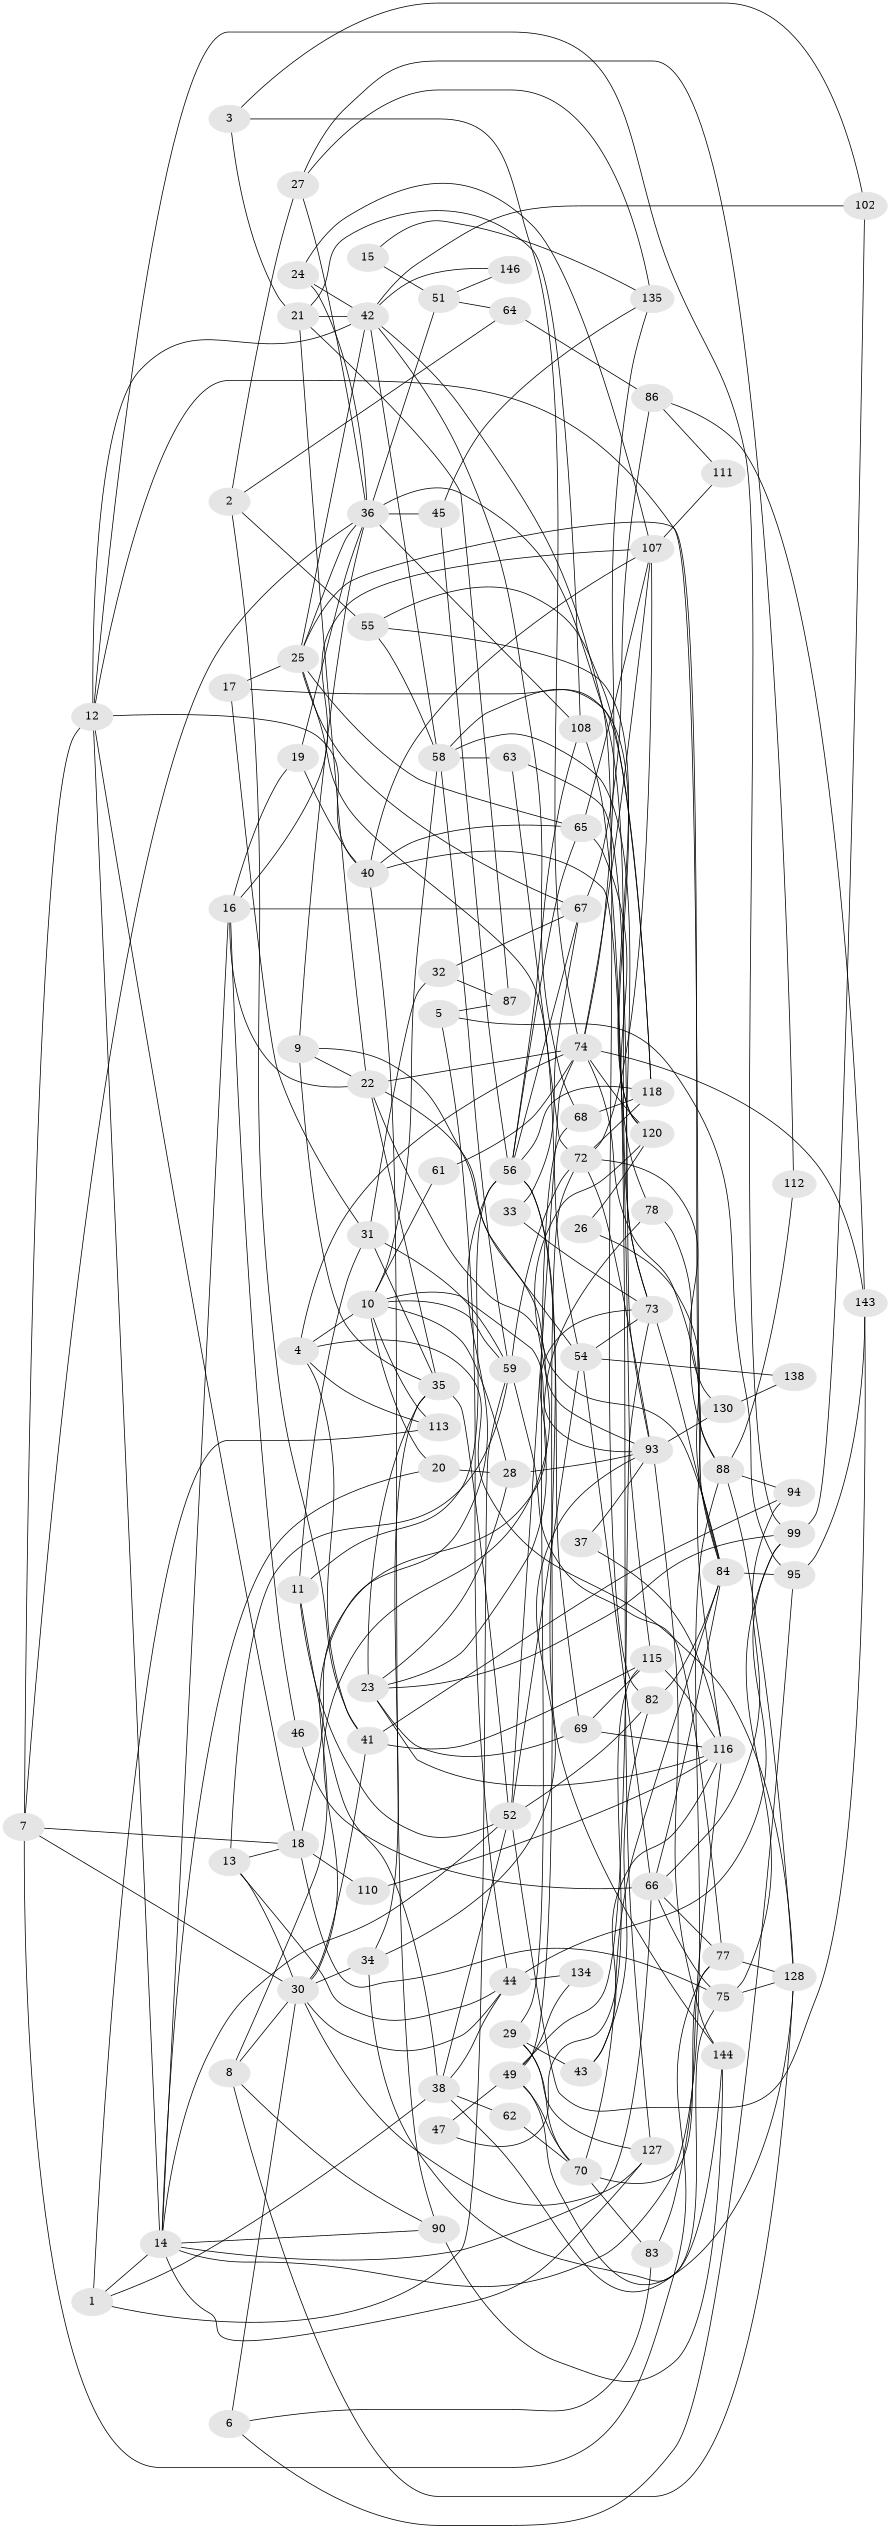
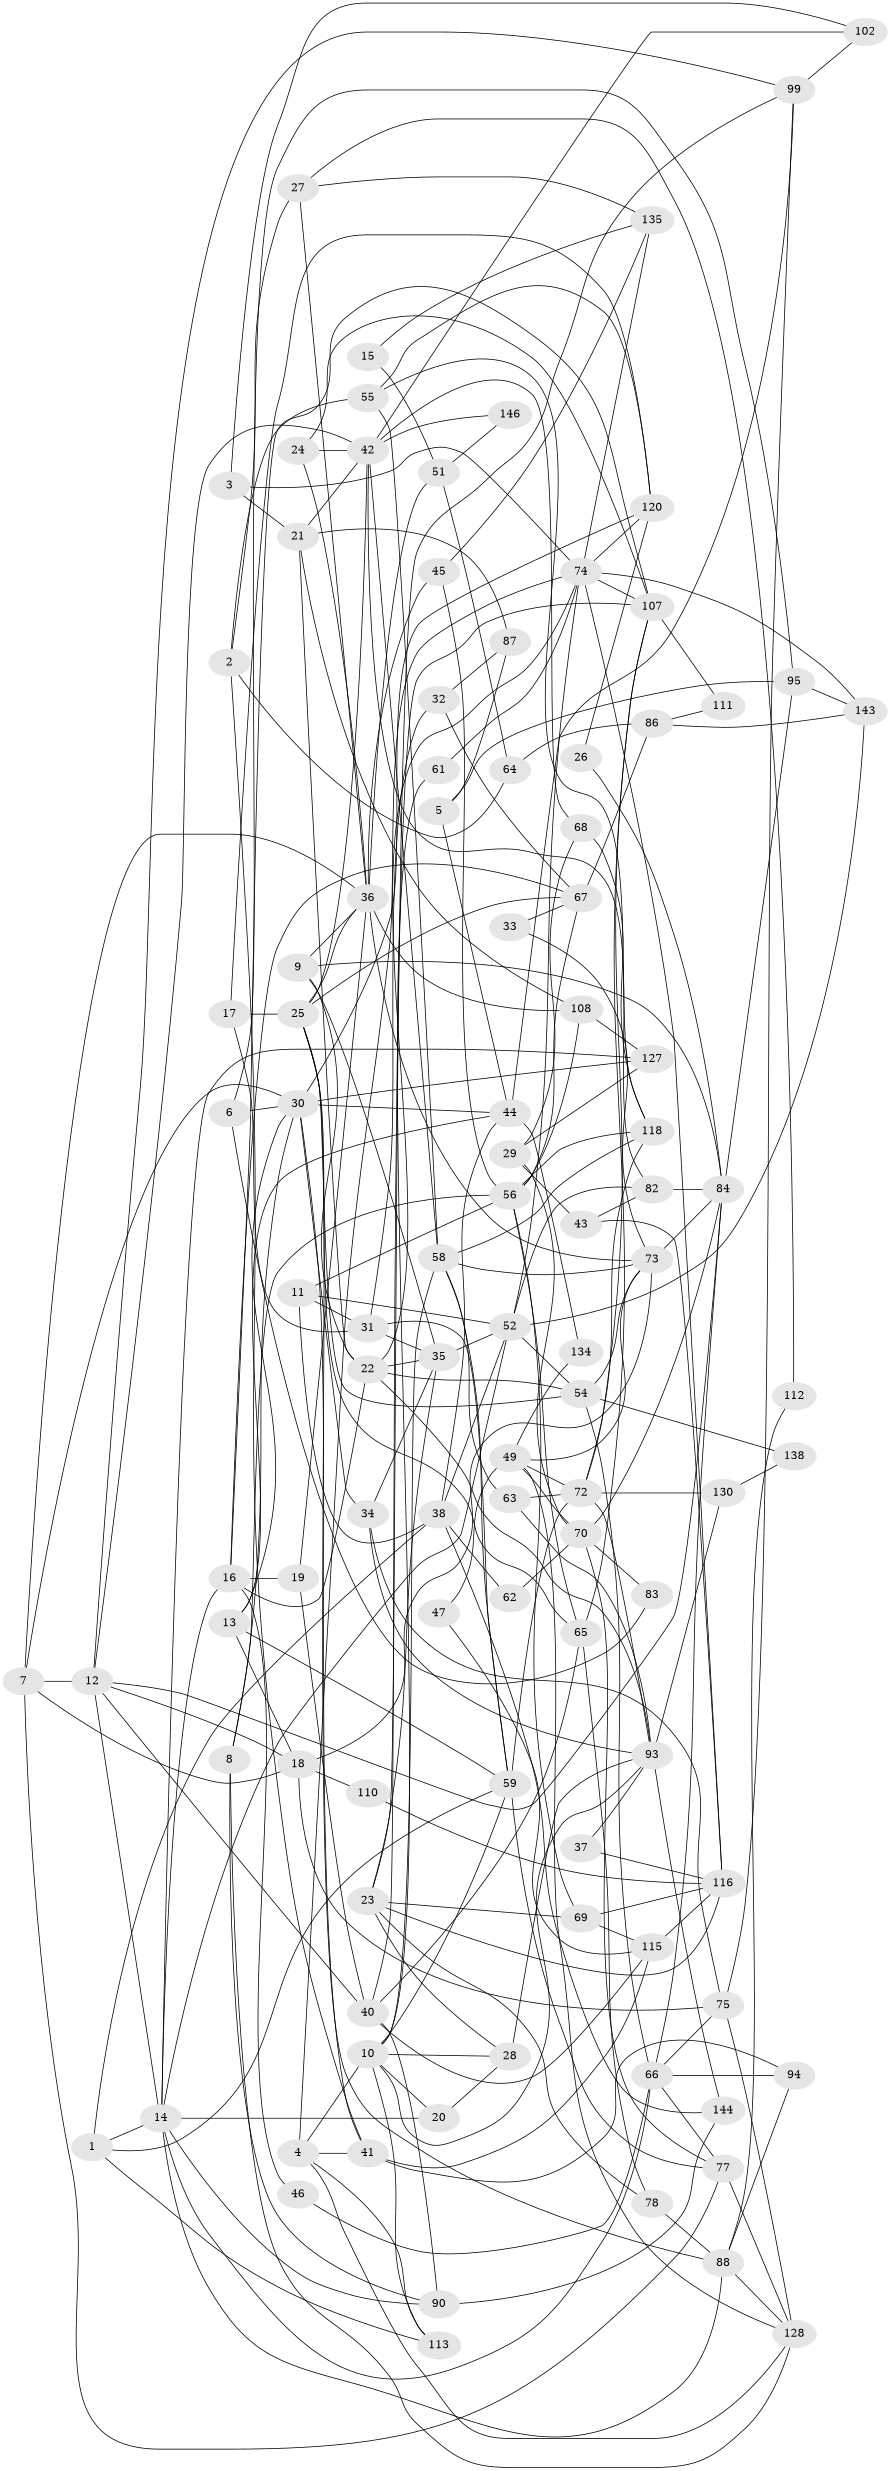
edge "56" -- "144": removed
edge "116" -- "83": removed
